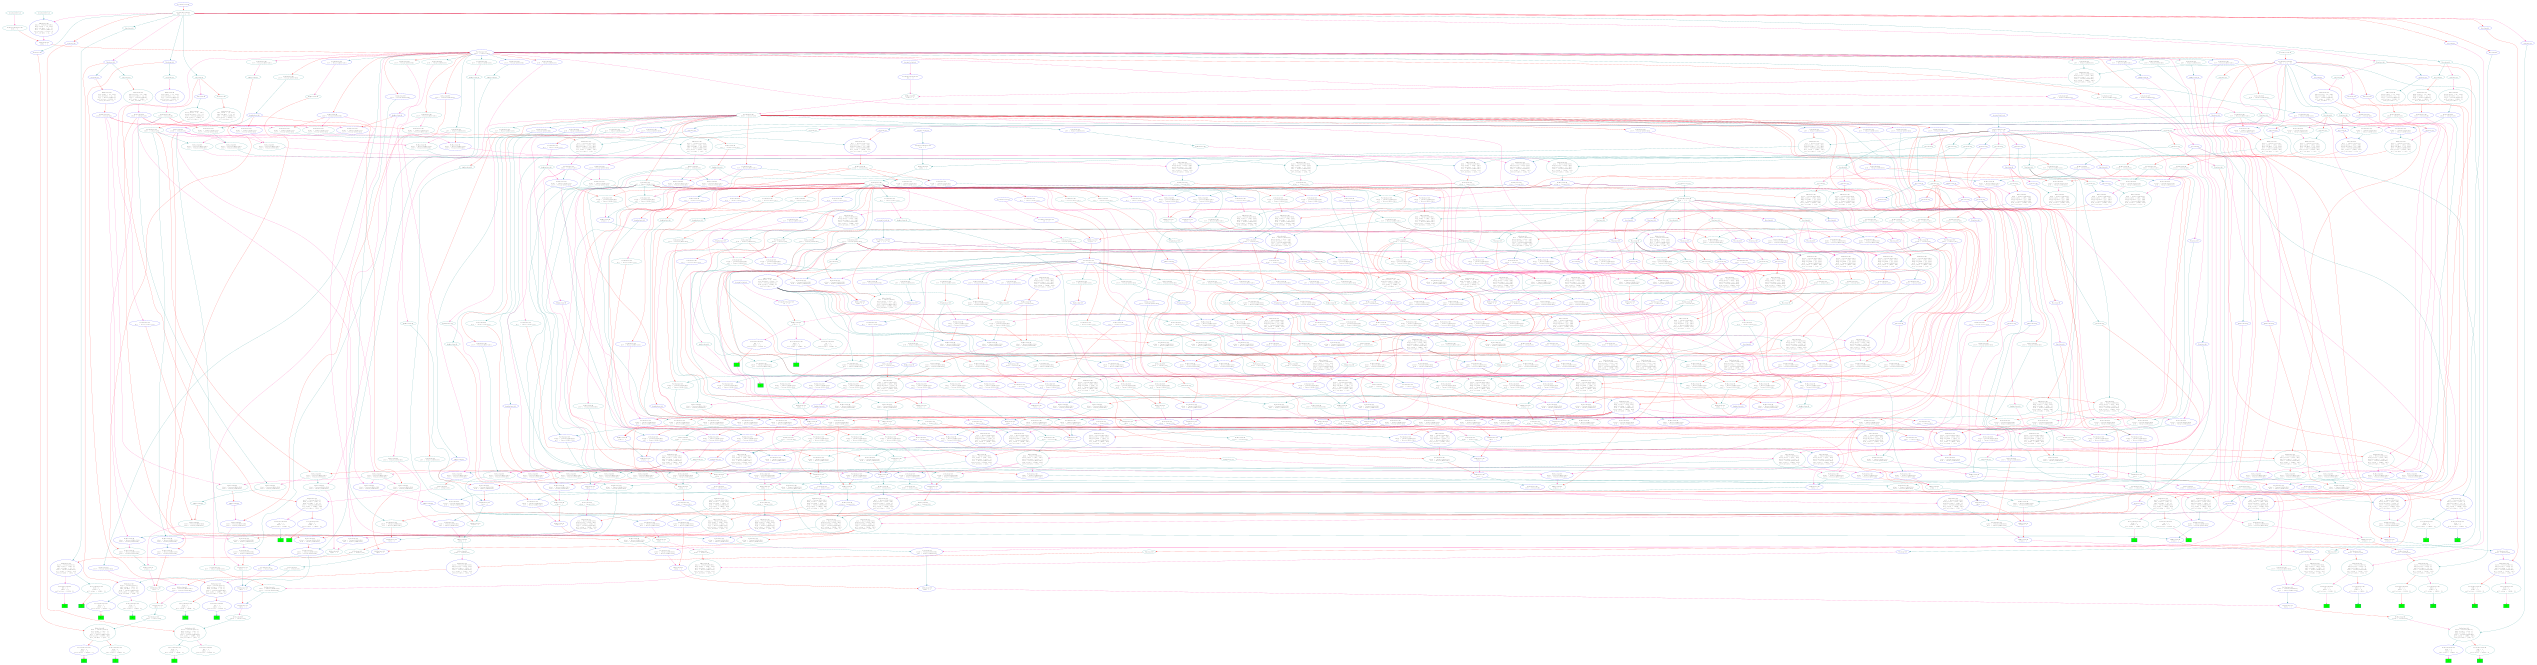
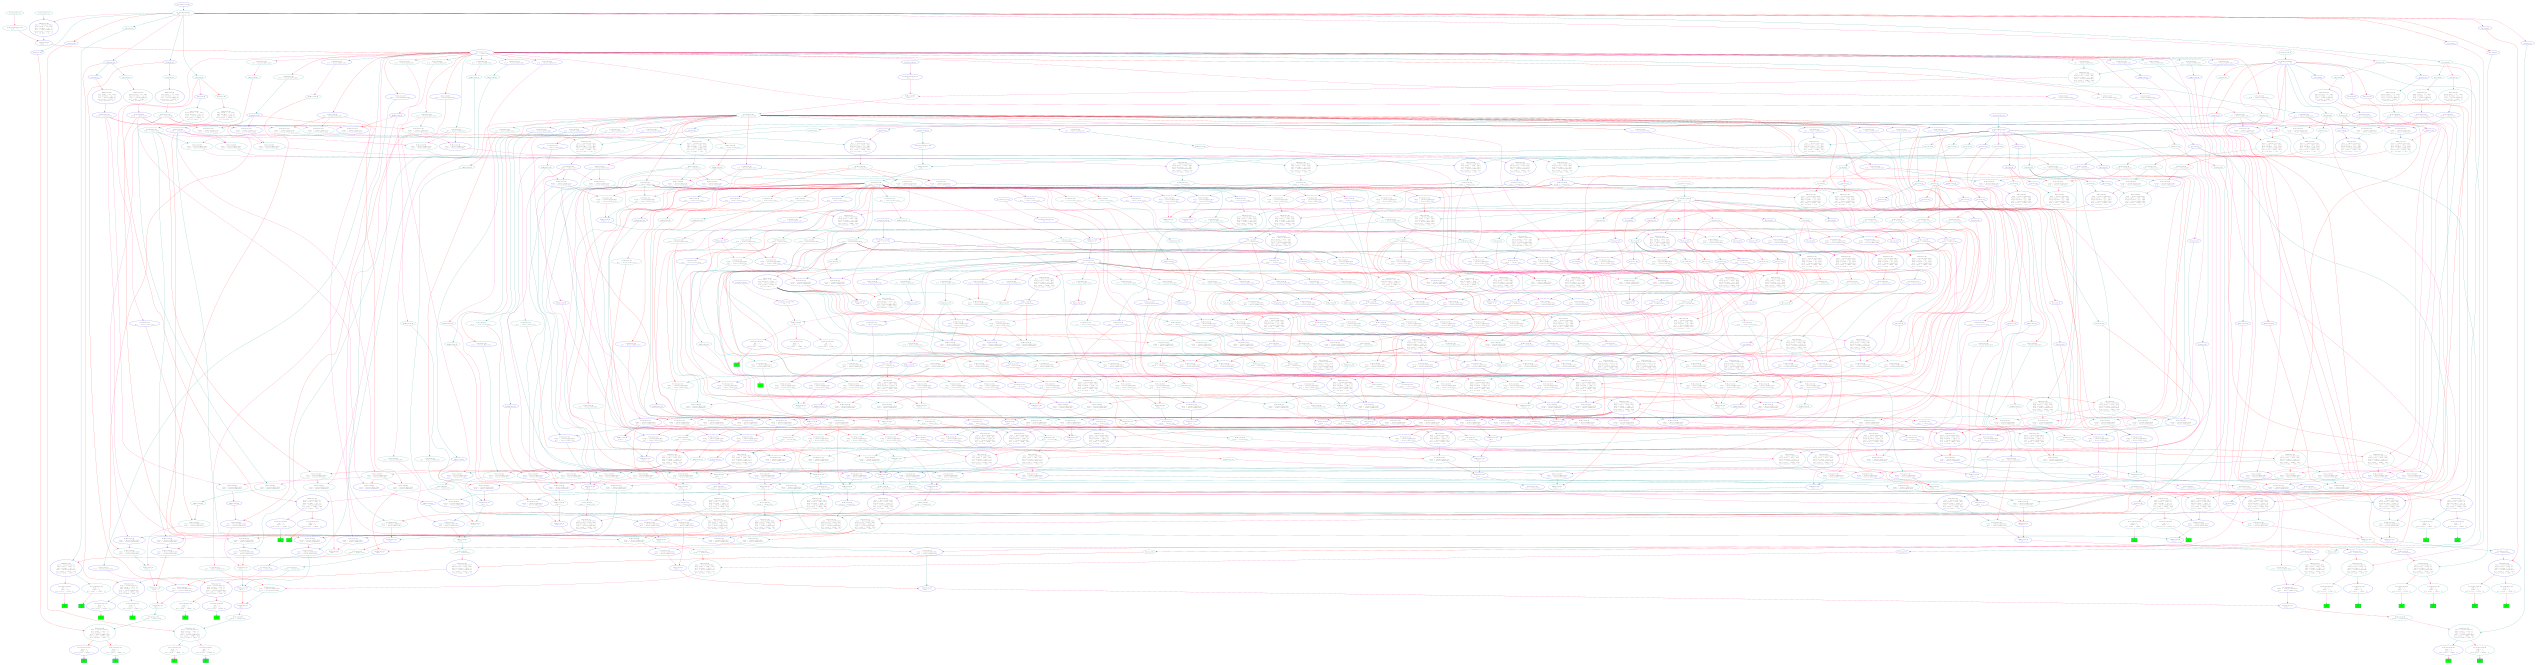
node "2": removed
node "22": added
